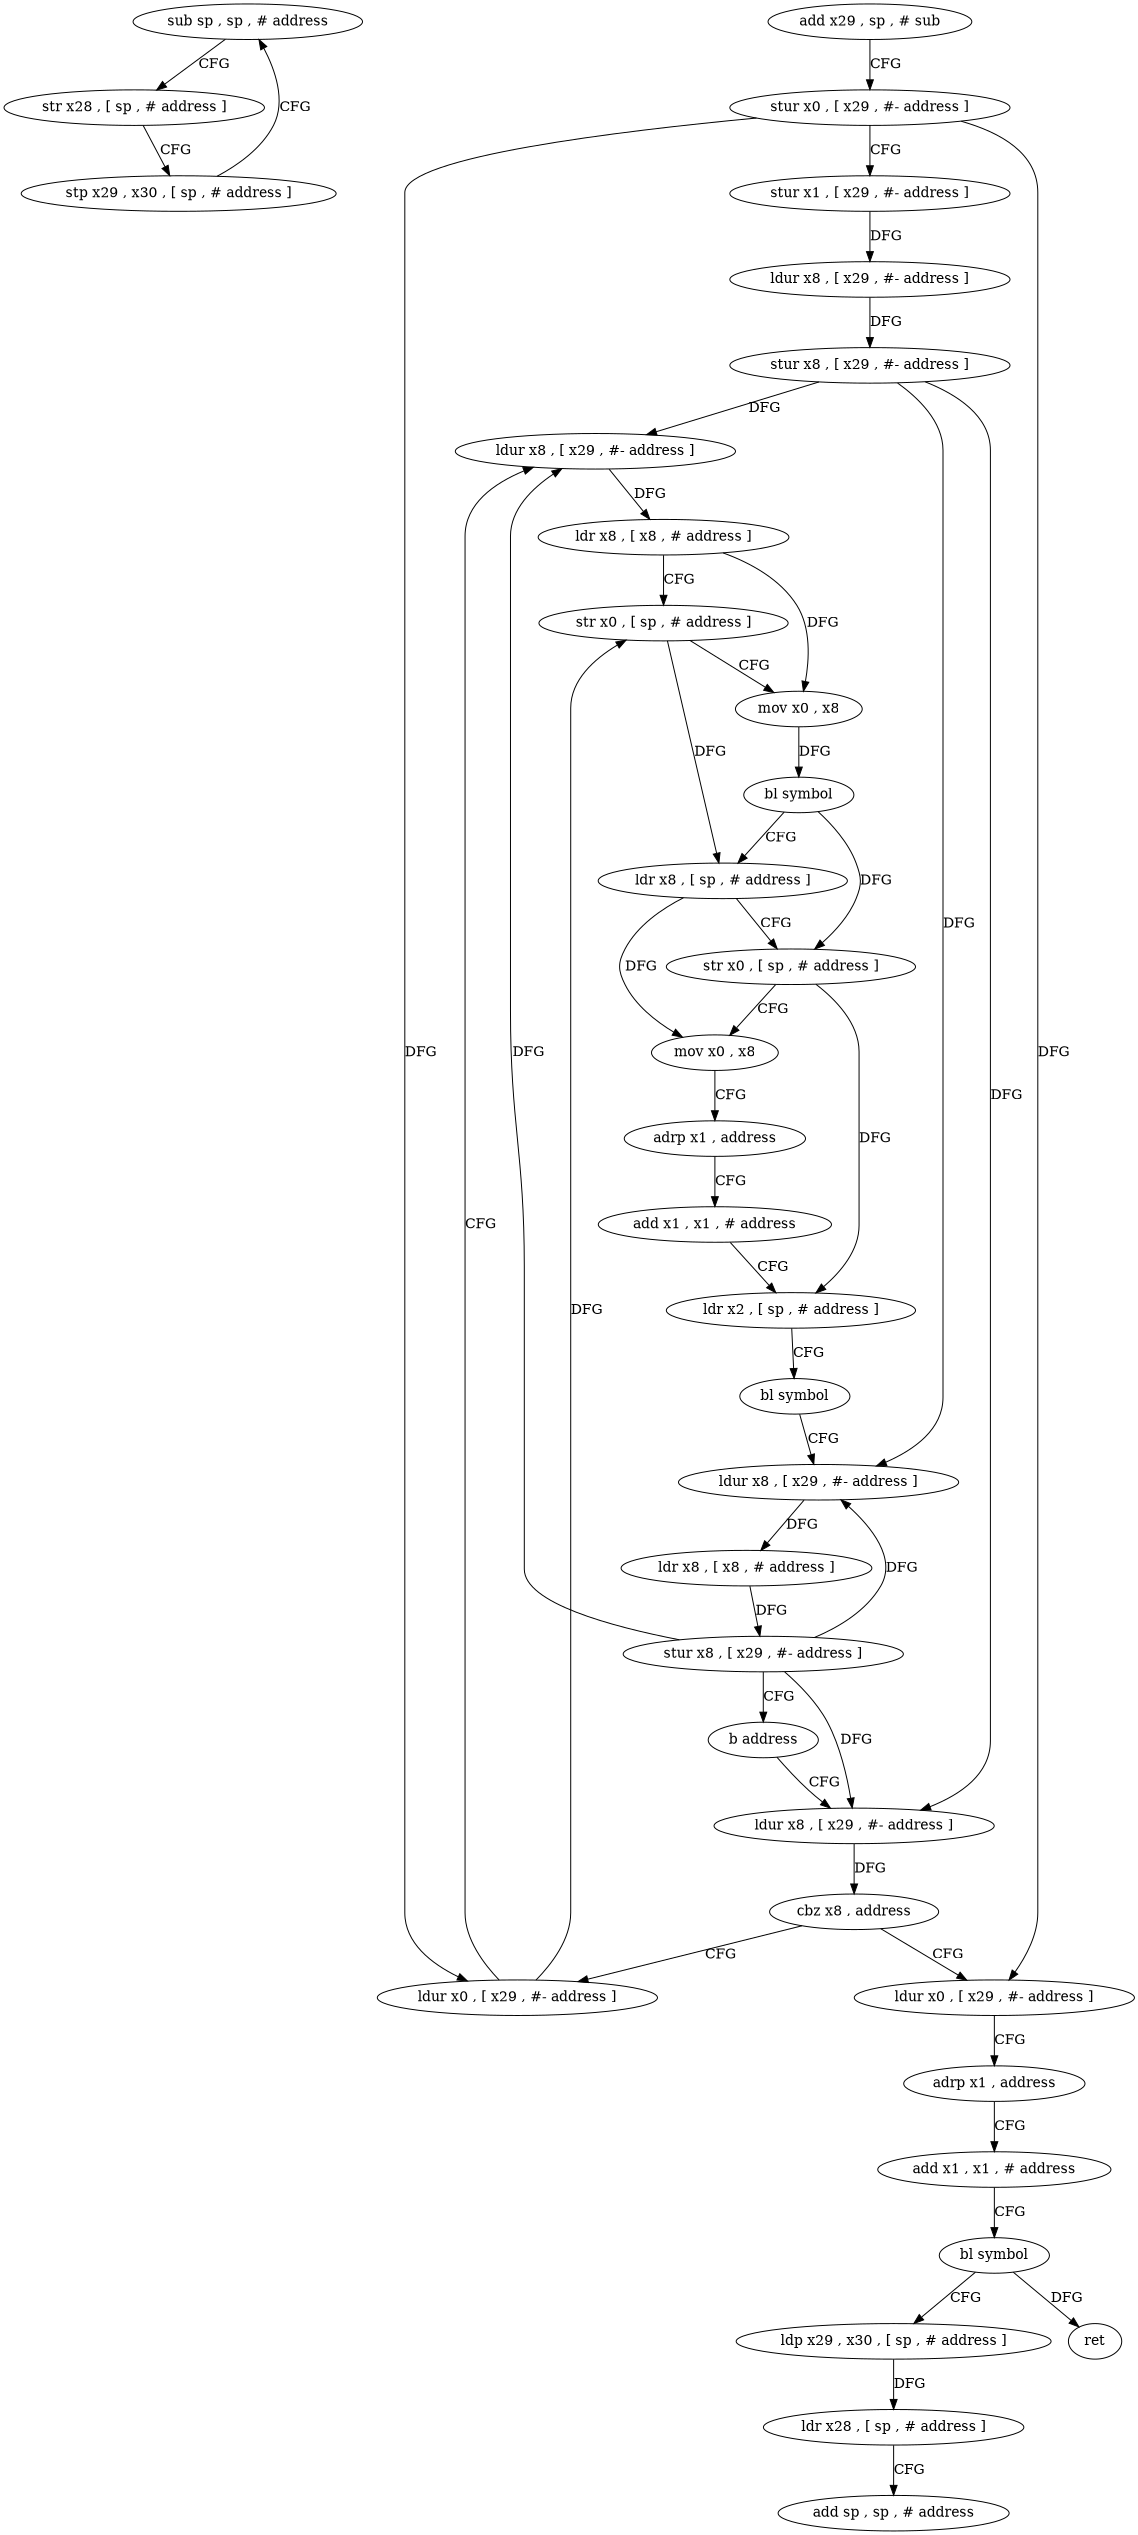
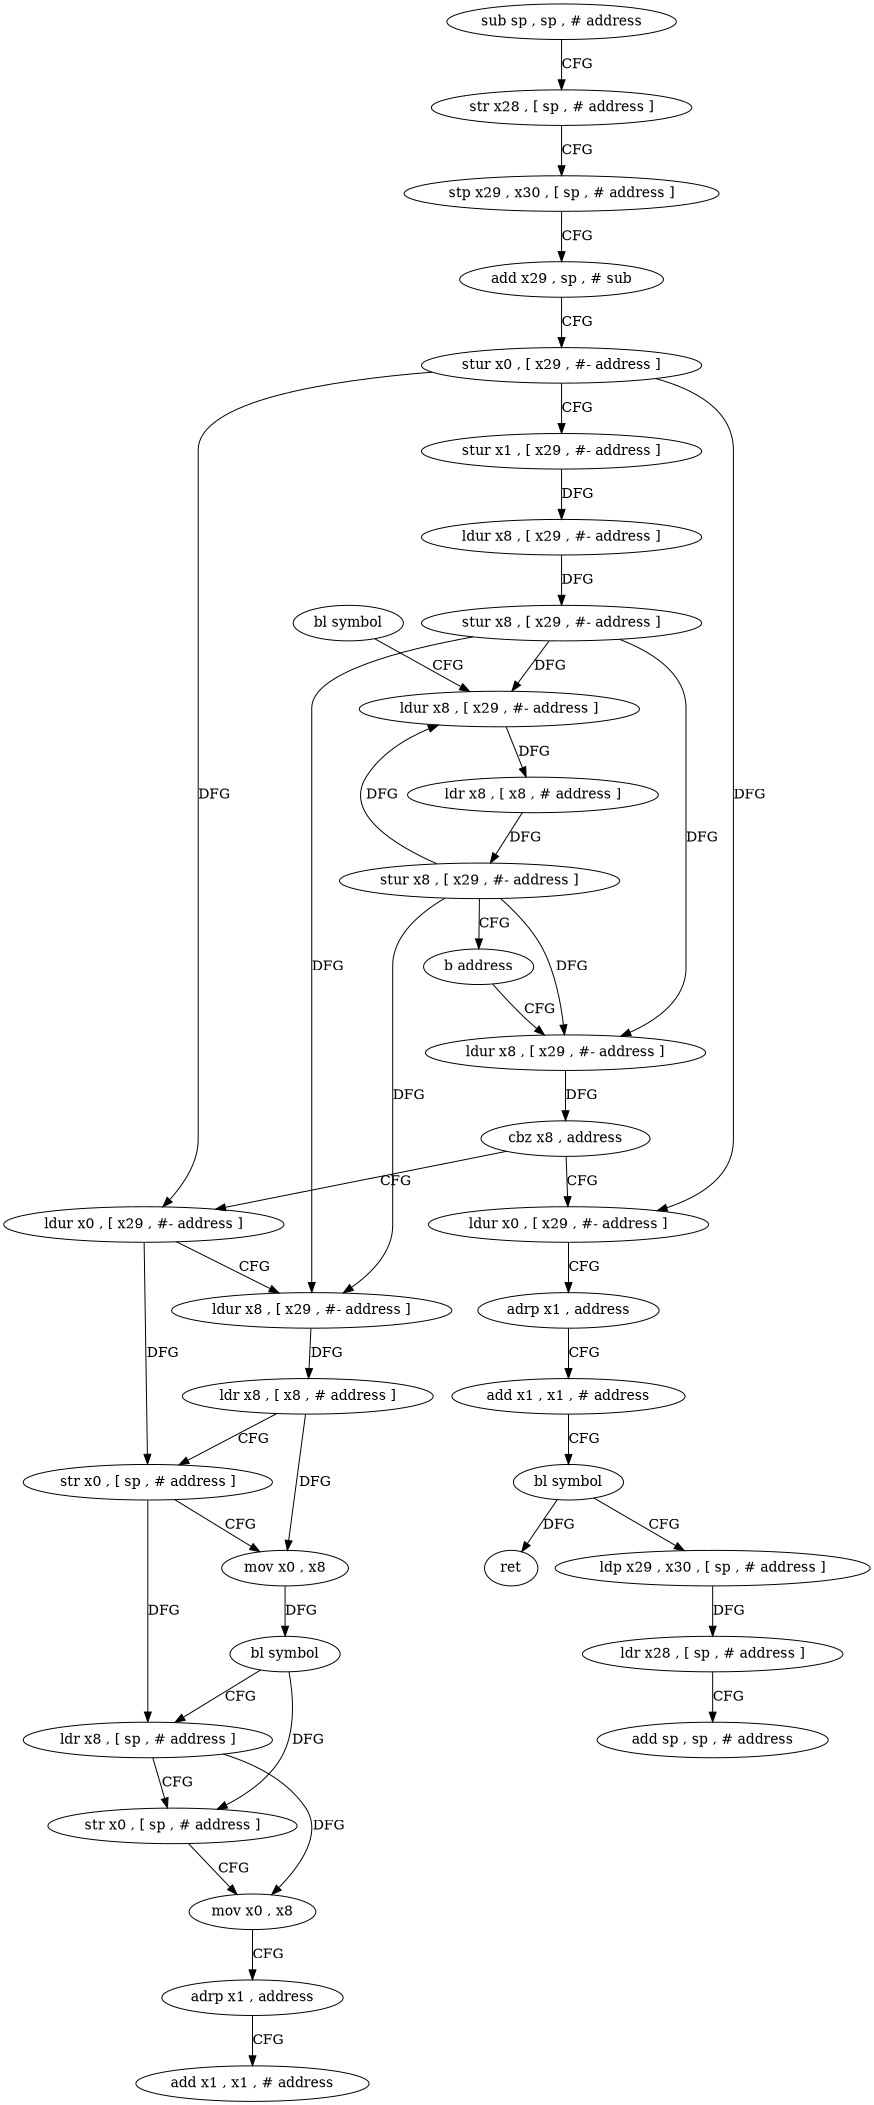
edge "stp x29 , x30 , [ sp , # address ]" -> "sub sp , sp , # address": now "stp x29 , x30 , [ sp , # address ]" -> "add x29 , sp , # sub"
node "ldr x2 , [ sp , # address ]": removed
